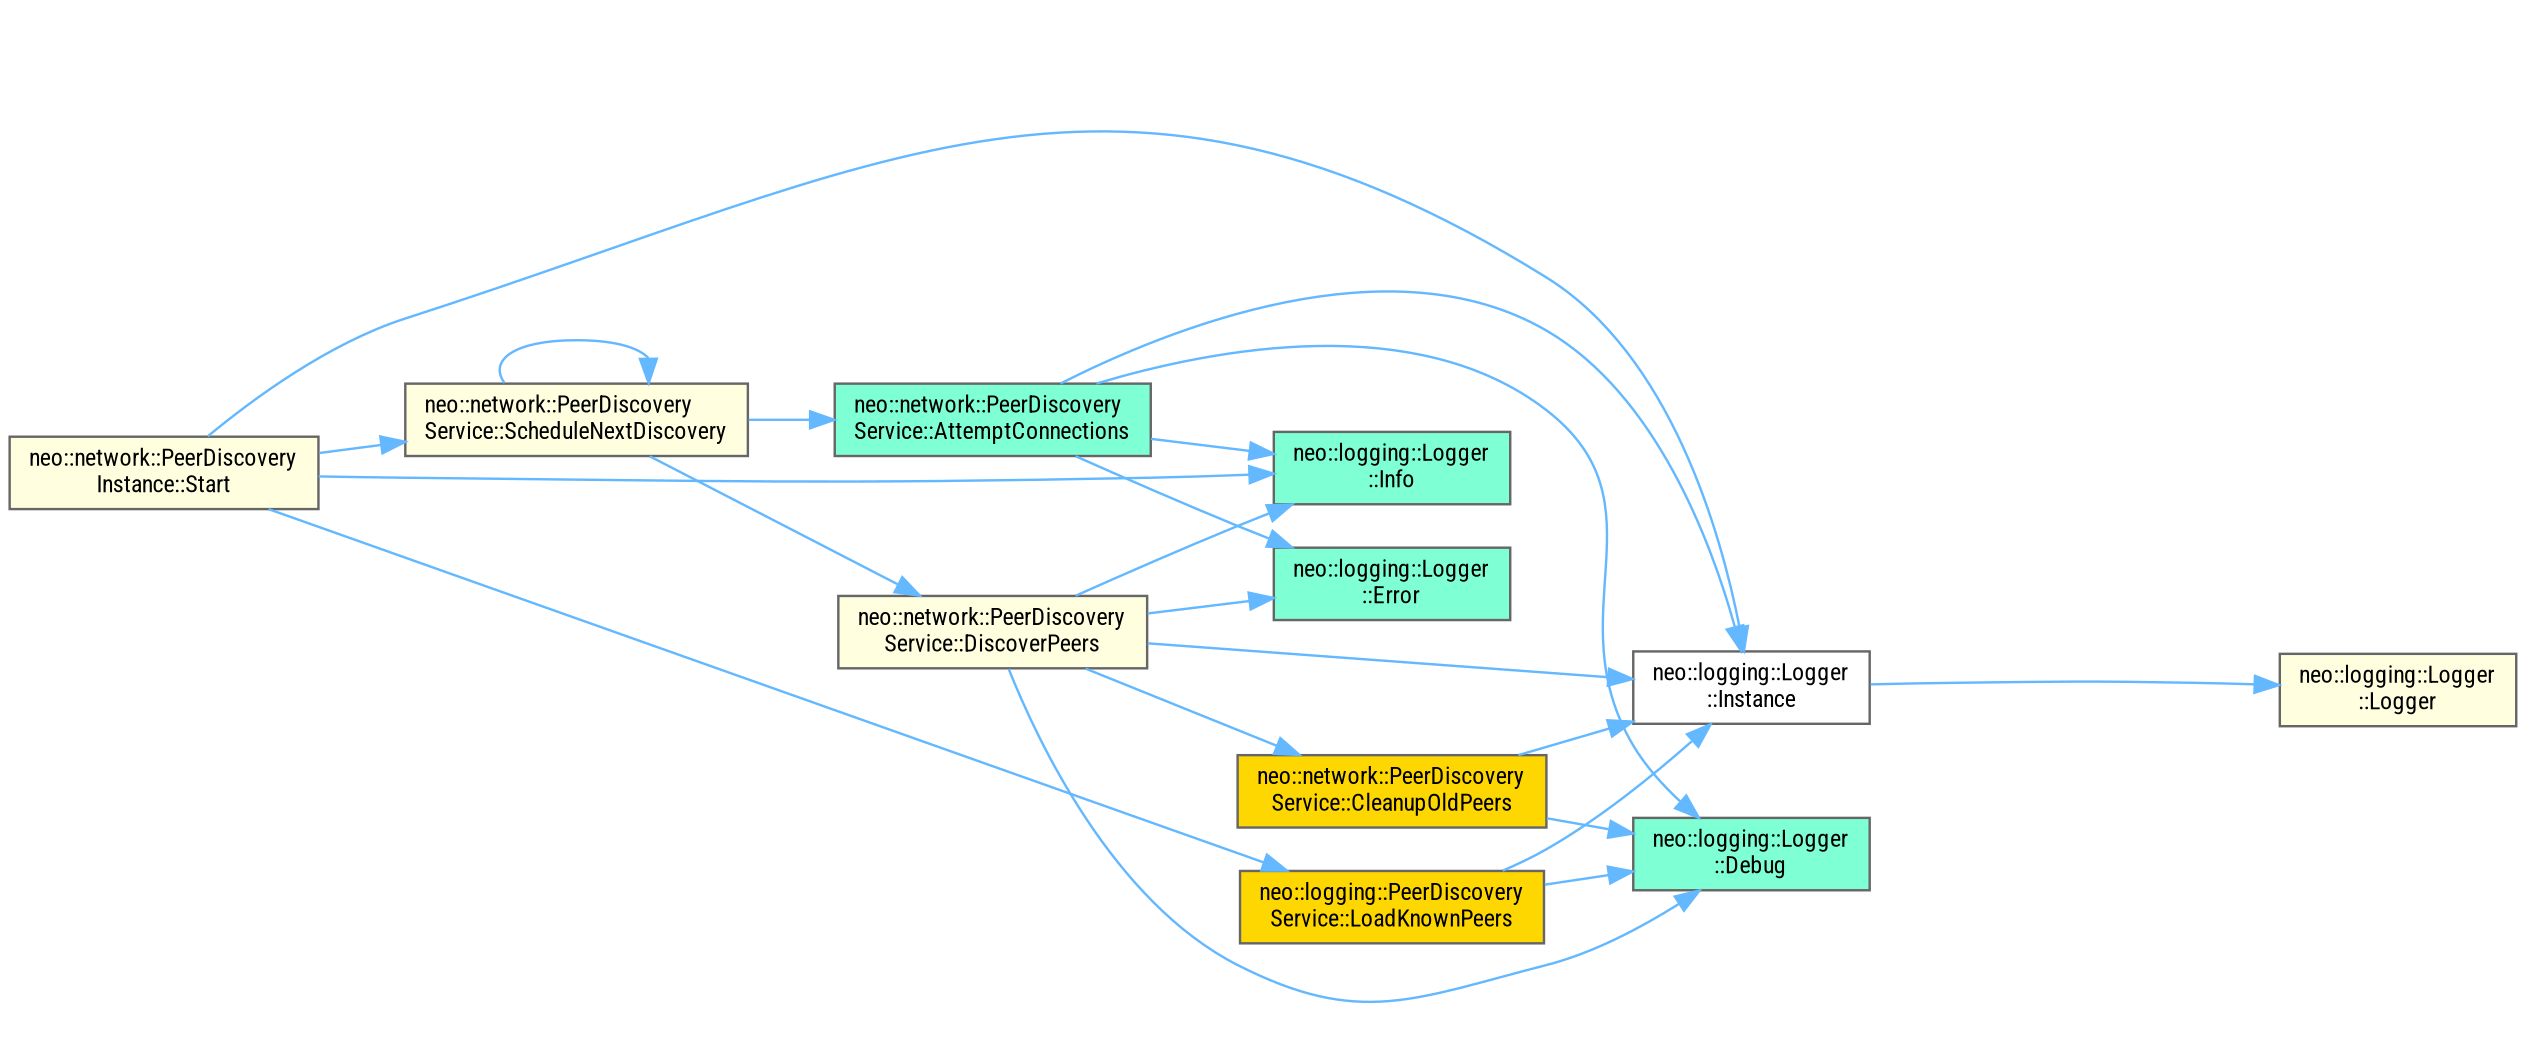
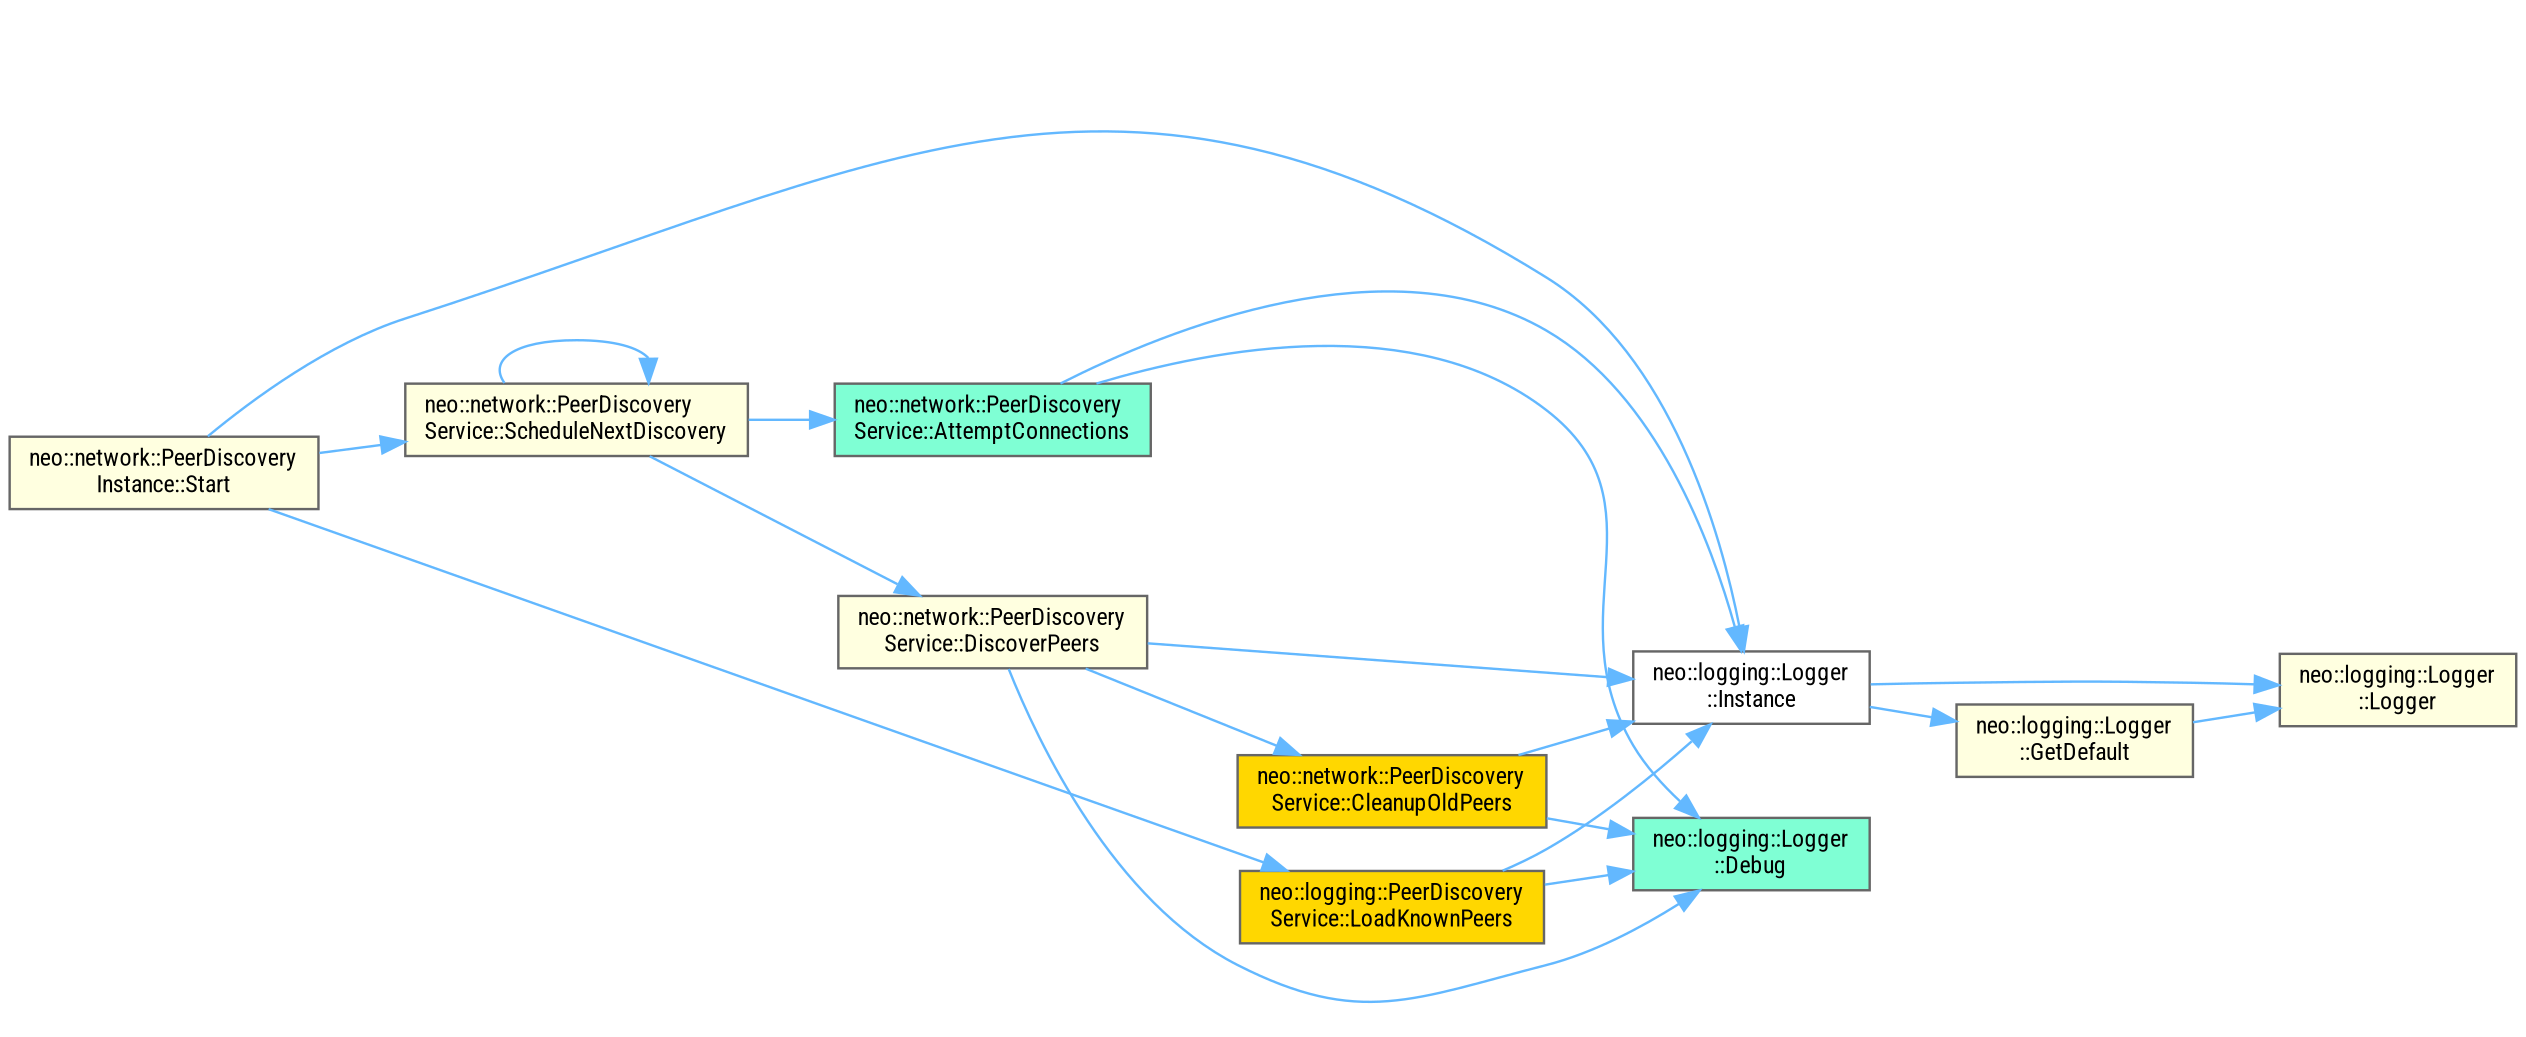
node "neo::logging::Logger ::Info": removed
node "neo::logging::Logger ::Error": removed
node "neo::logging::Logger ::GetDefault": added
